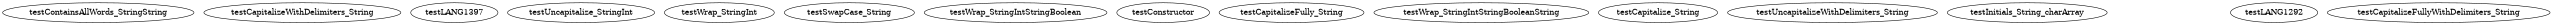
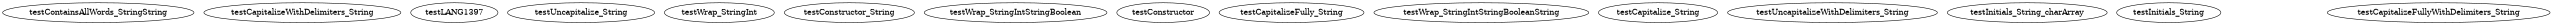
node "testUncapitalize_StringInt": label "testUncapitalize_StringInt" -> "testUncapitalize_String"
node "testSwapCase_String": label "testSwapCase_String" -> "testConstructor_String"
node "testInitials_String": added
node "testLANG1292": removed
